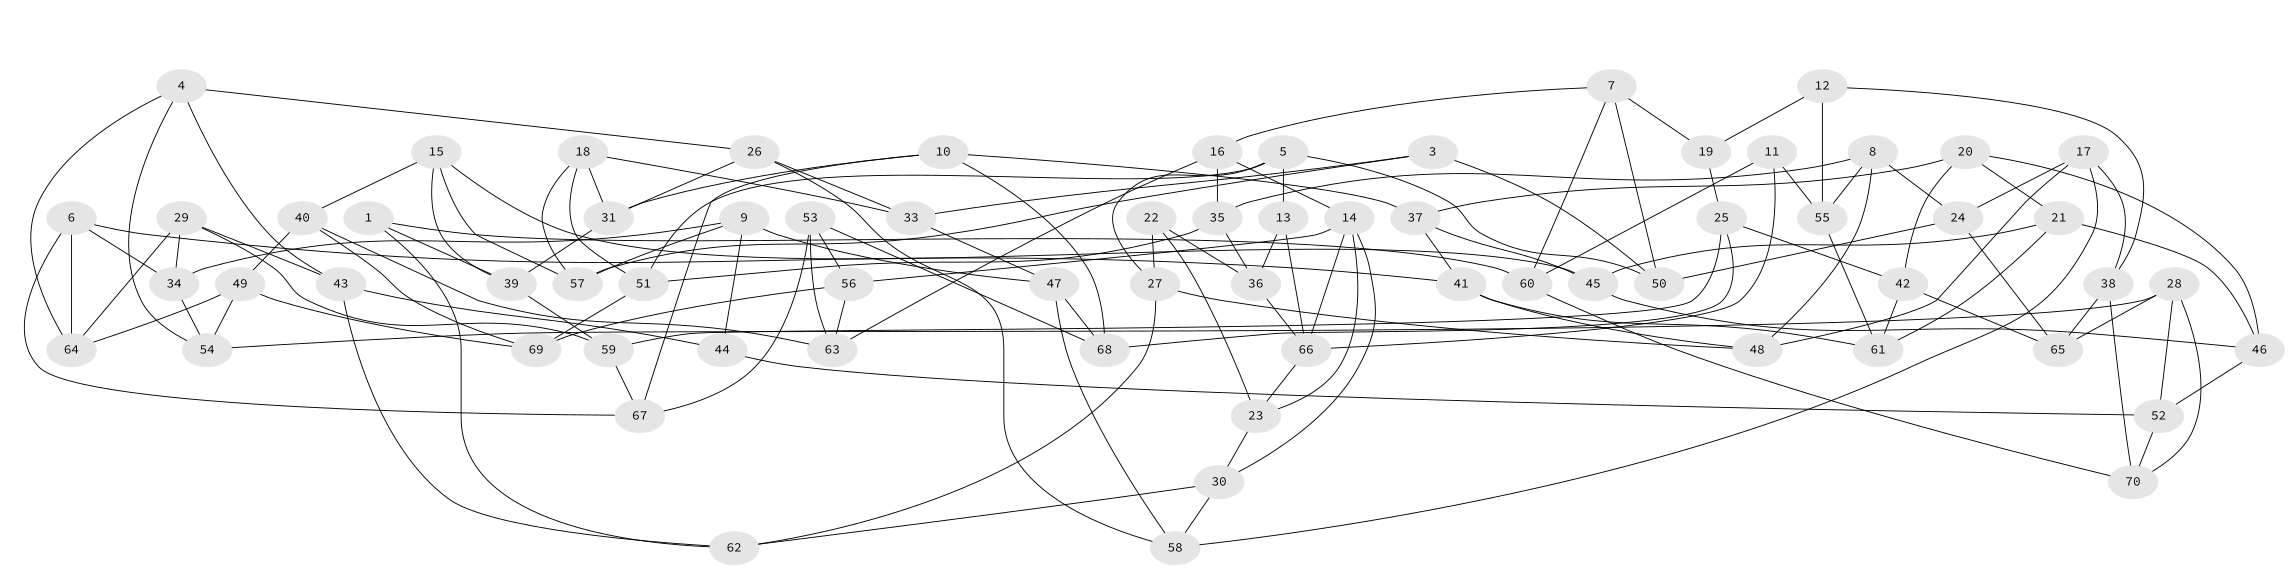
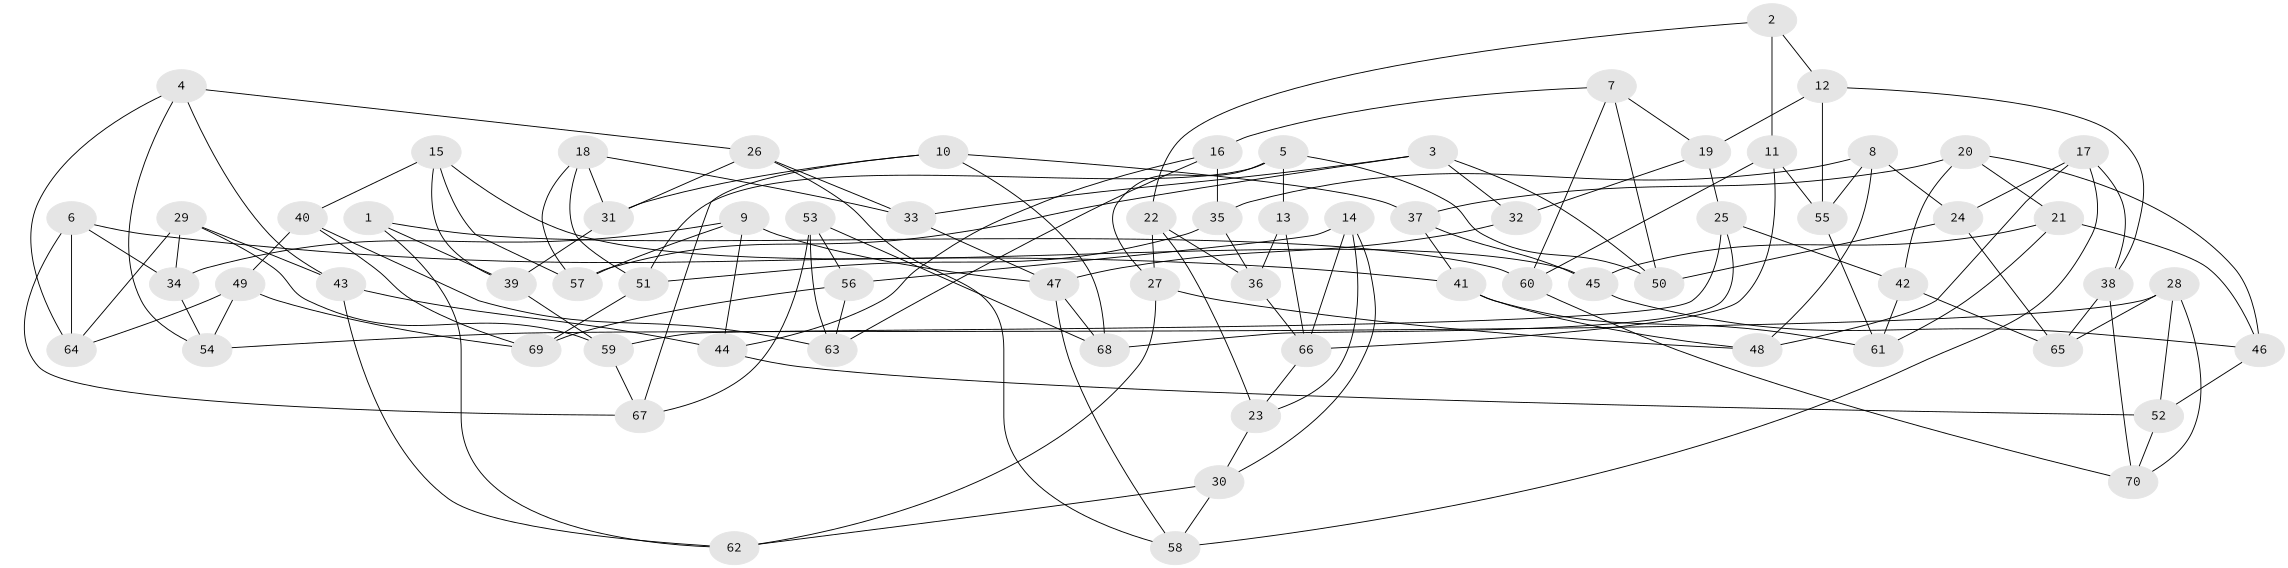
node "2": added
edge "16" -- "14": now "16" -- "44"
node "32": added
